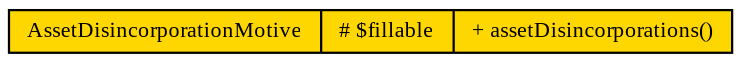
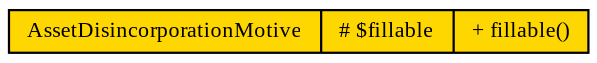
node "AssetDisincorporationMotive": text "+ assetDisincorporations()" -> "+ fillable()"
